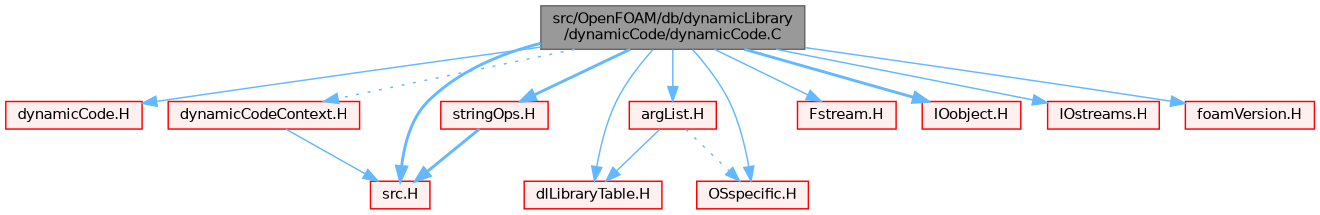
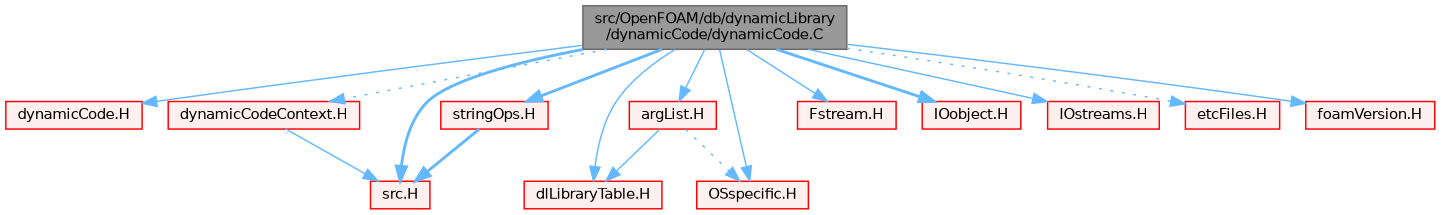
node "etcFiles.H": added
